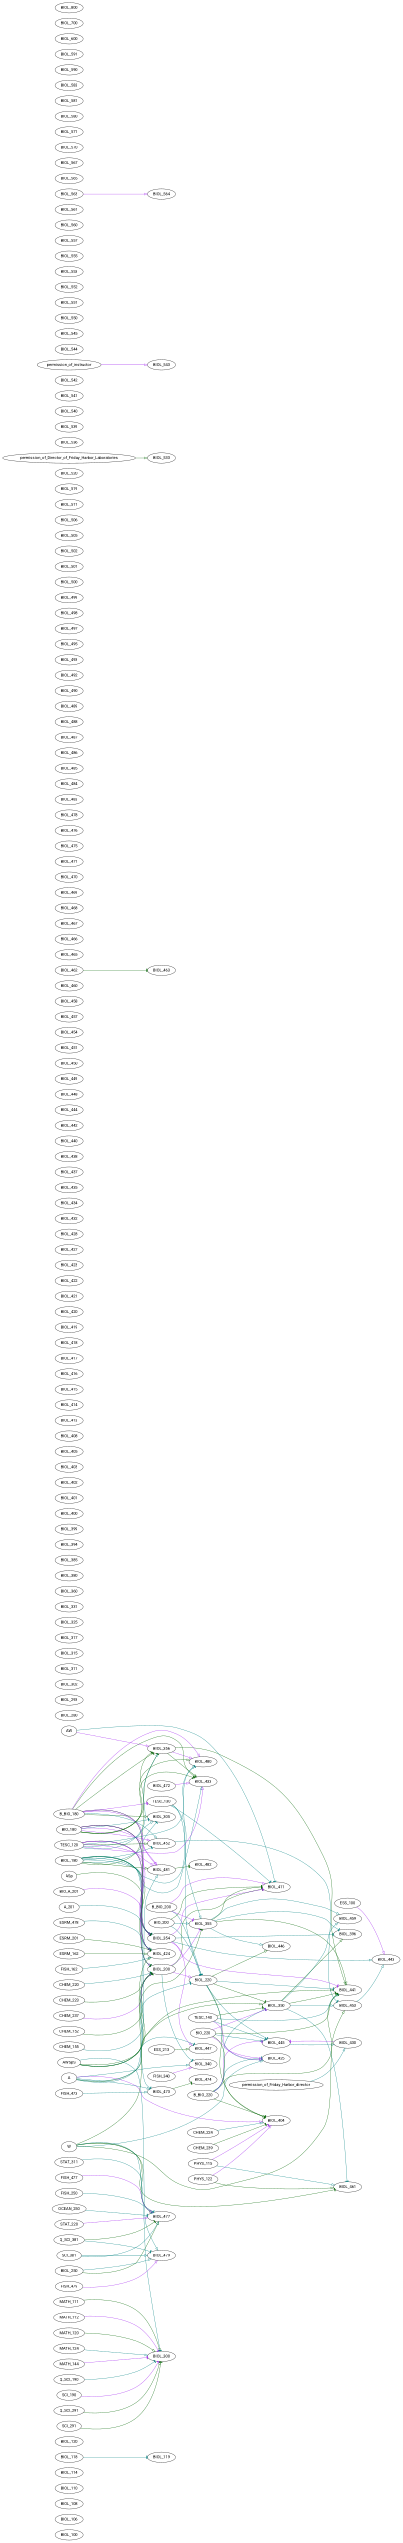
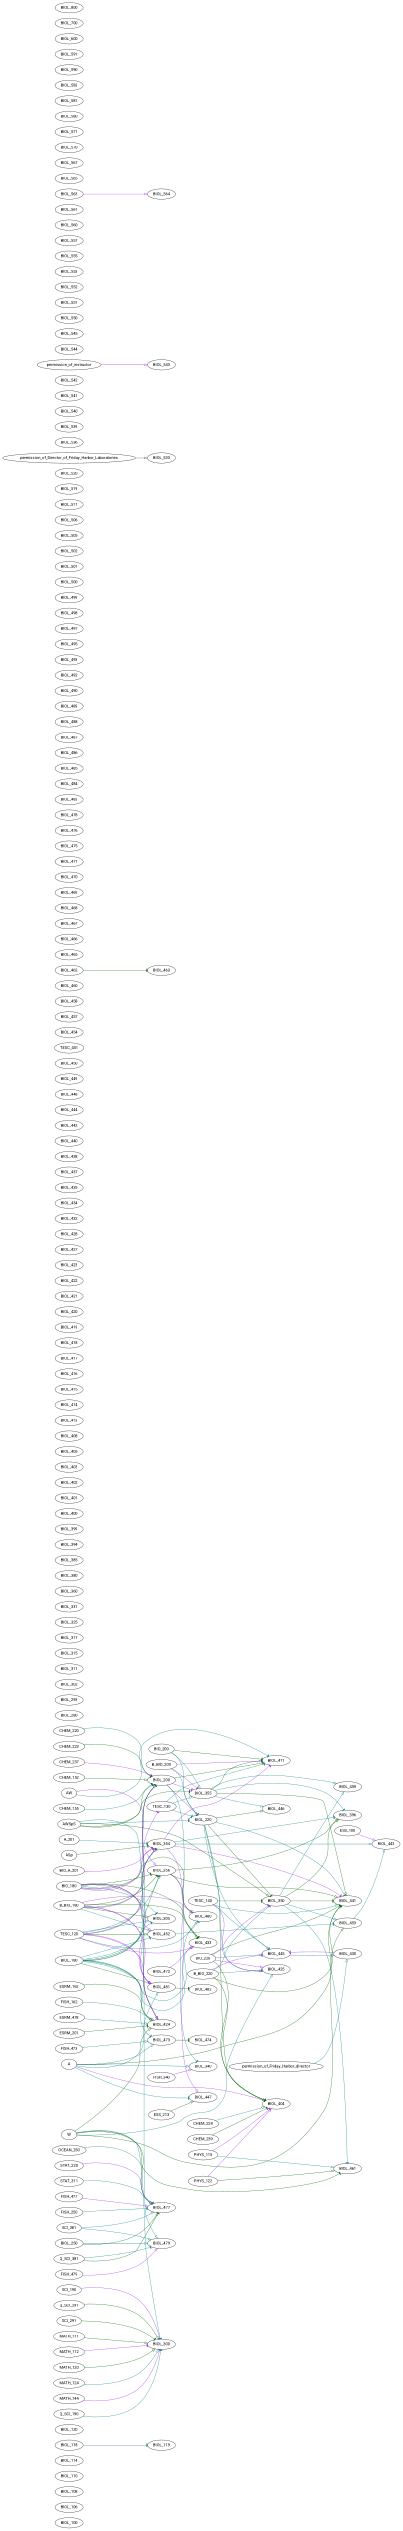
node "BIOL_451": label "BIOL_451" -> "TESC_451"
edge "BIOL_356" -> "BIOL_396": added
edge "TESC_140" -> "BIOL_445": arrowhead tee -> onormal
